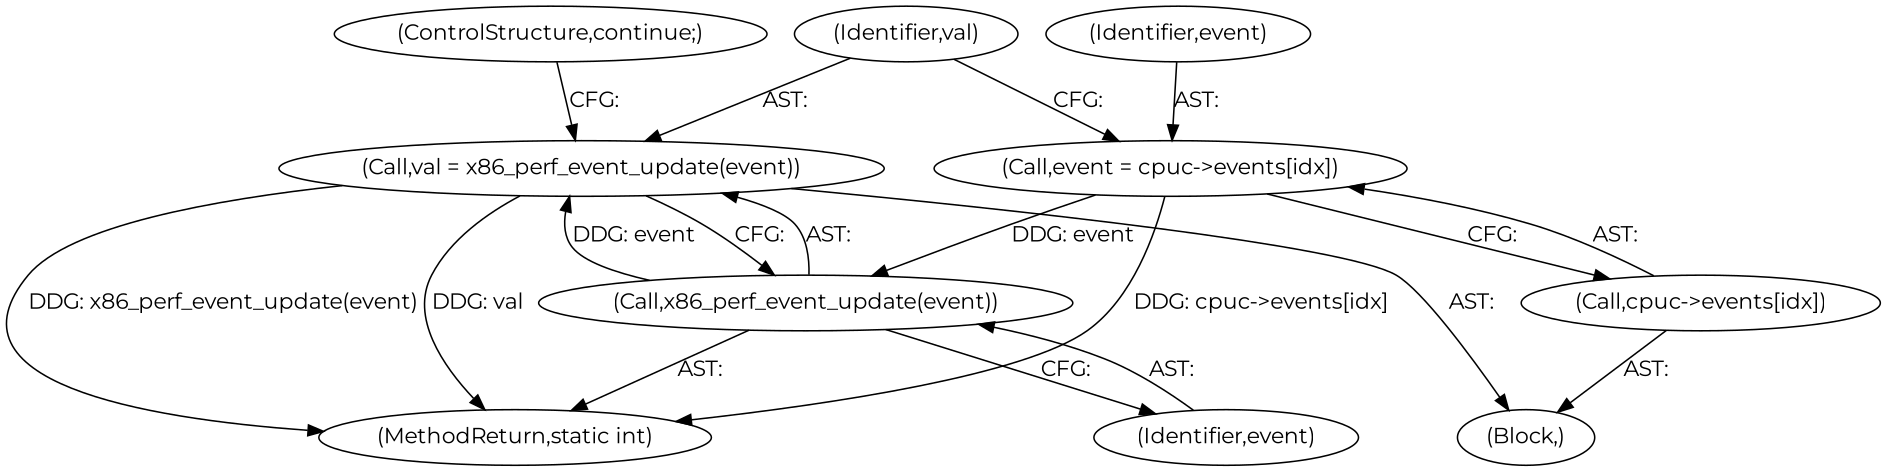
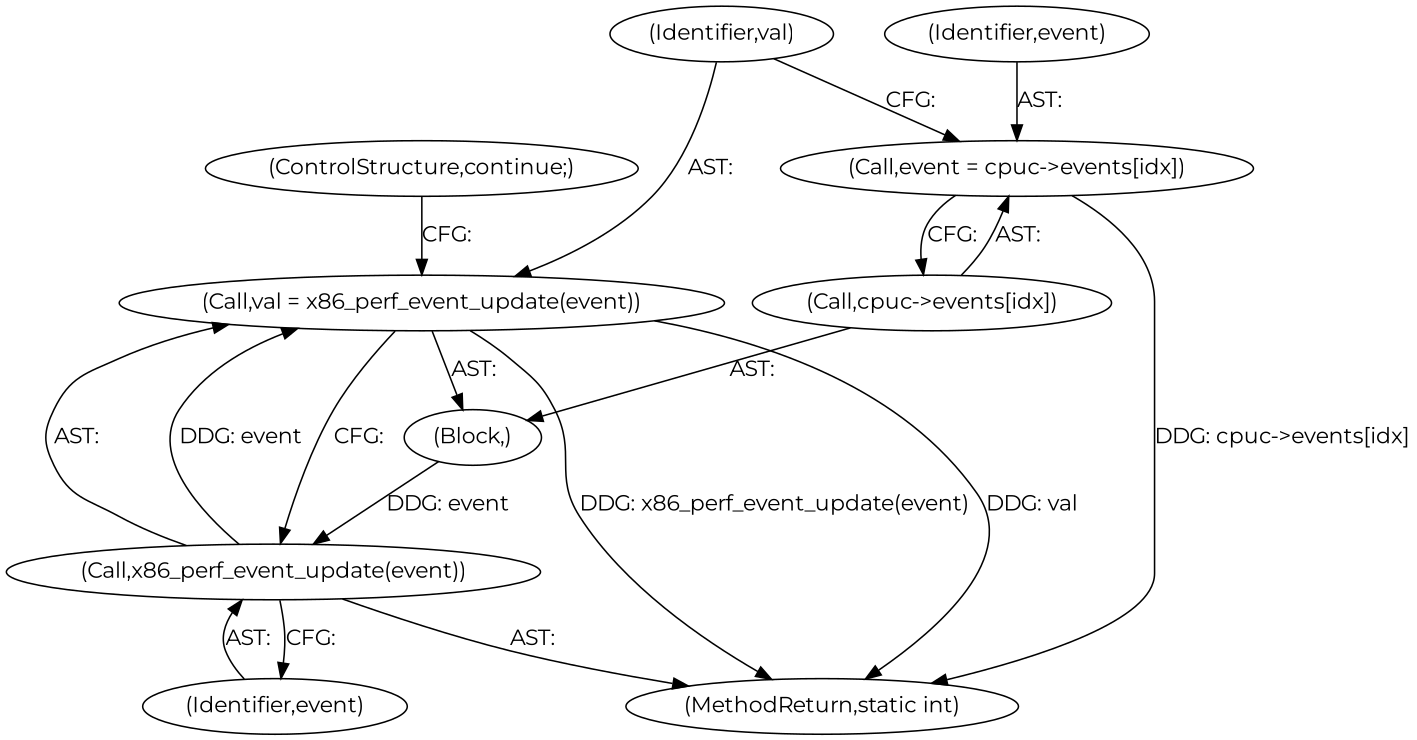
edge "(Call,event = cpuc->events[idx])" -> "(Call,x86_perf_event_update(event))": now "(Block,)" -> "(Call,x86_perf_event_update(event))"
